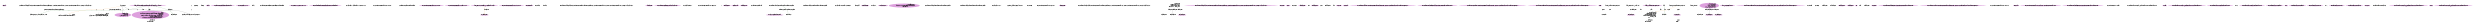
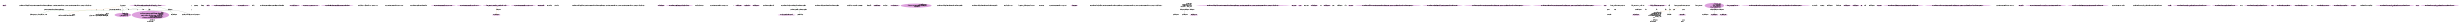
node "Entry CSharpx.Maybe.Just<T>(T)": added
node "Entry Unk.Create": removed
node "Entry CommandLine.Infrastructure.Unit.GetHashCode()": removed
